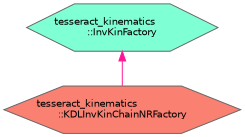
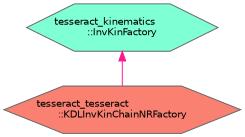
node "tesseract_kinematics ::KDLInvKinChainNRFactory": label "tesseract_kinematics ::KDLInvKinChainNRFactory" -> "tesseract_tesseract ::KDLInvKinChainNRFactory"
